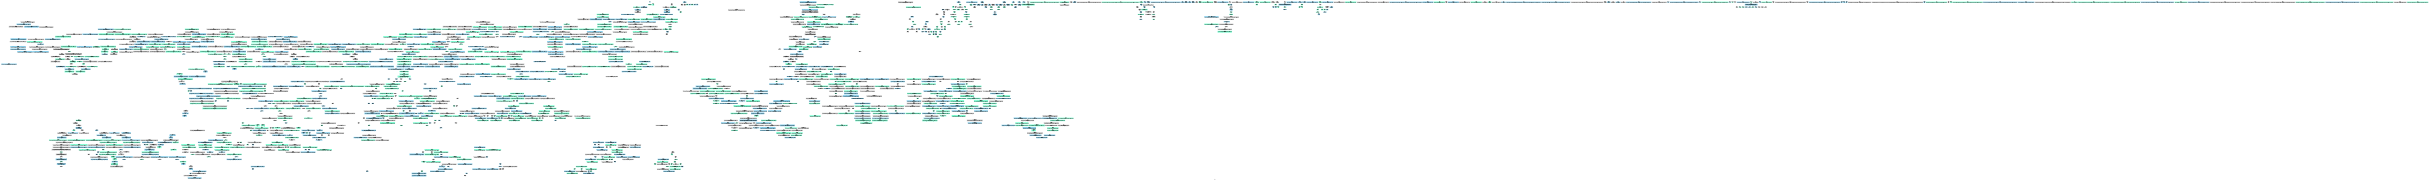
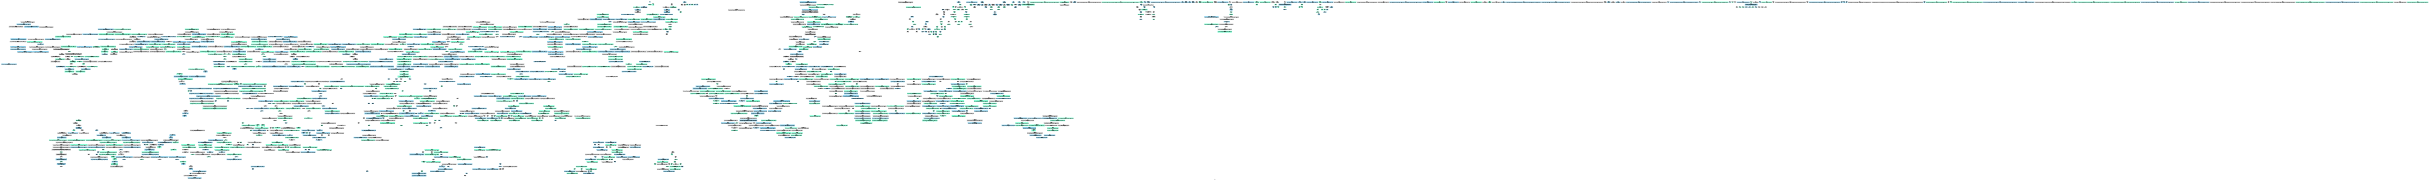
node "NodeID: 839": added
